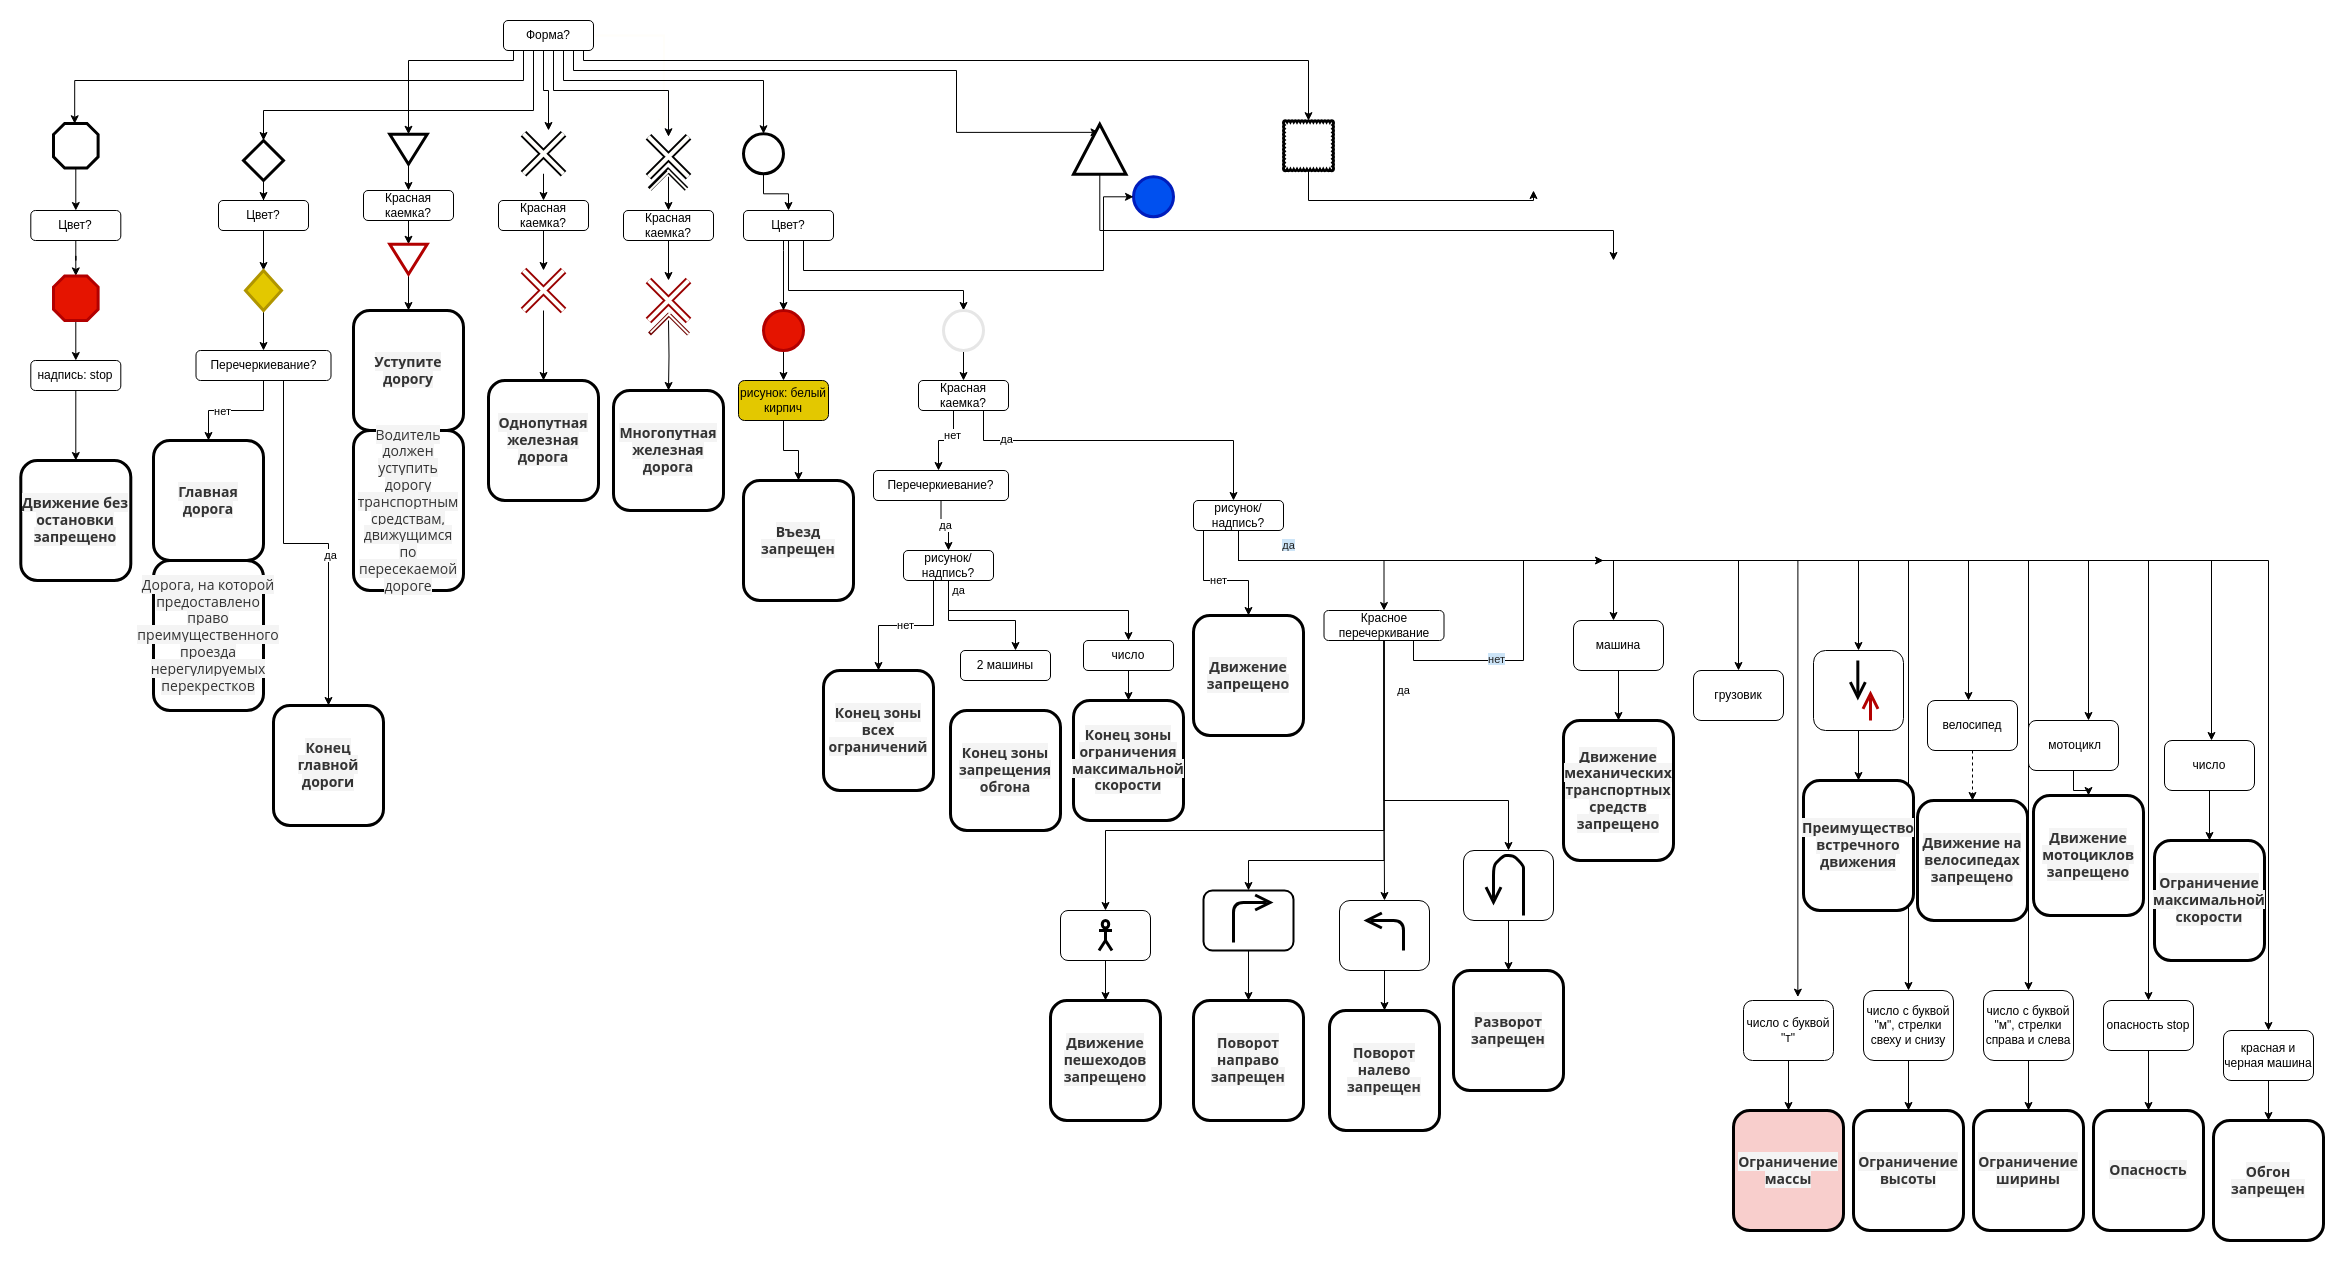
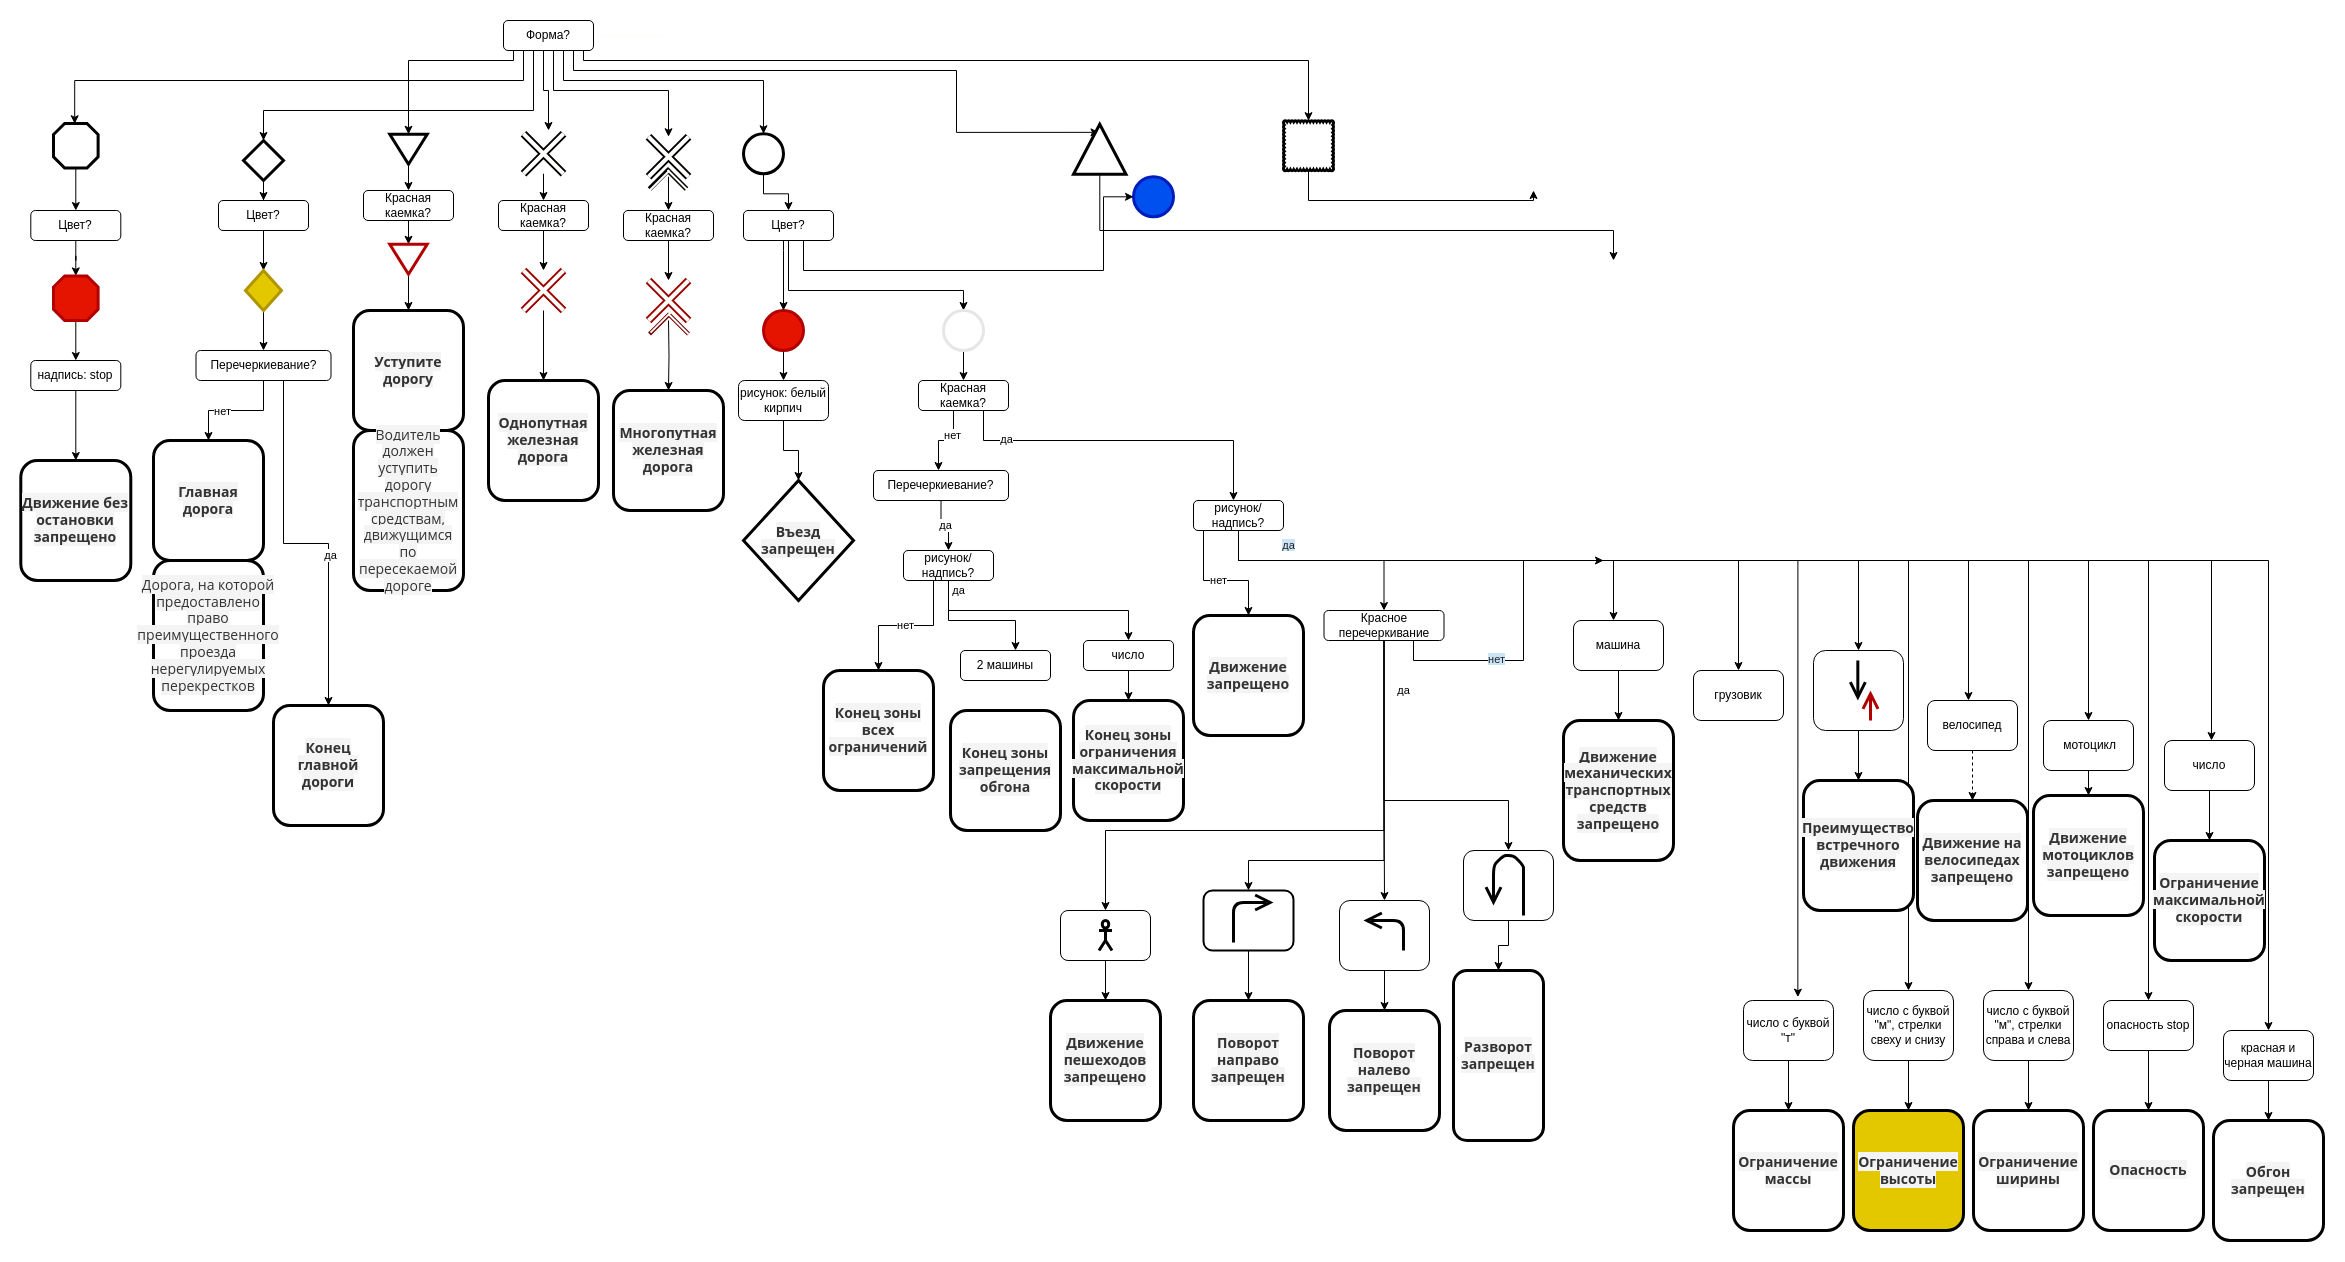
node "рисунок: белый кирпич": fillcolor #e3c800 -> #ffffff
node "Въезд запрещен": shape rounded rectangle -> diamond
node "мотоцикл": moved (2074, 746) -> (2089, 746)
node "Разворот запрещен": size 110x120 -> 90x170
node "Ограничение массы": fillcolor #f8cecc -> #ffffff
node "Ограничение высоты": fillcolor #ffffff -> #e3c800
